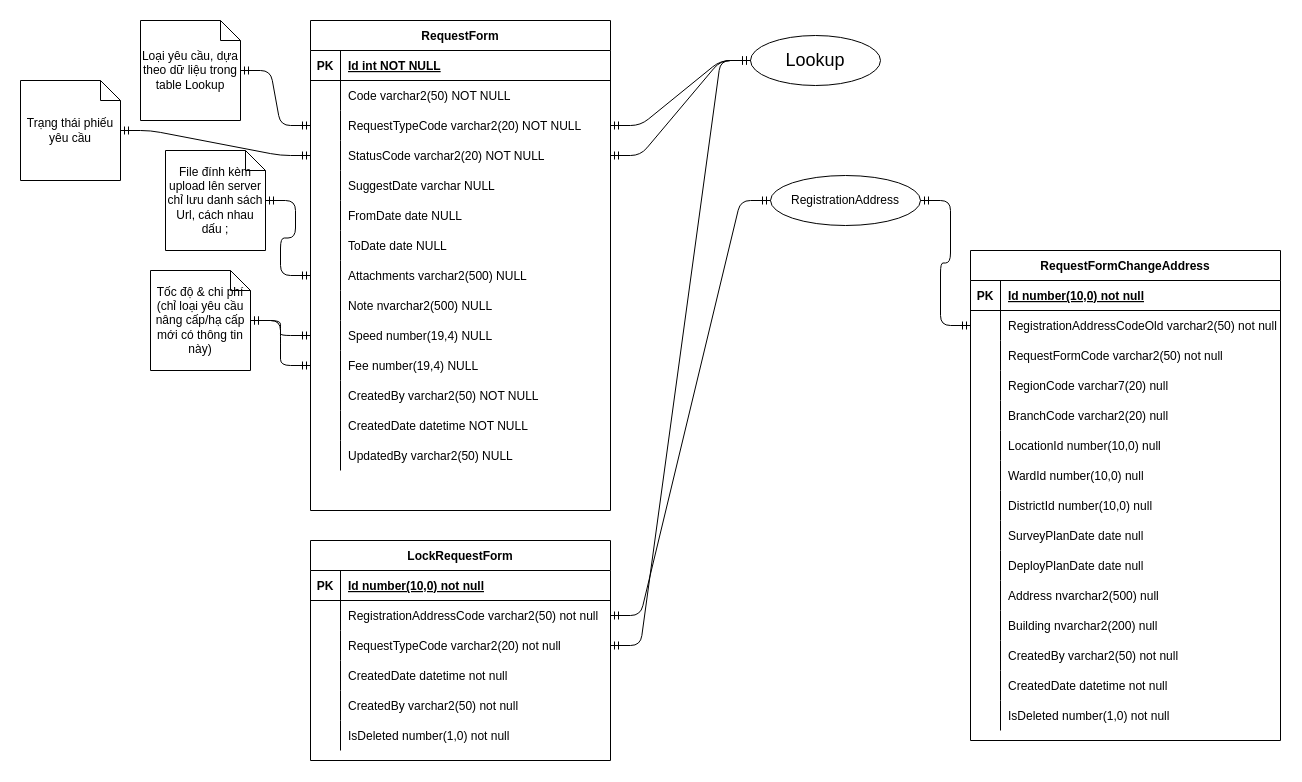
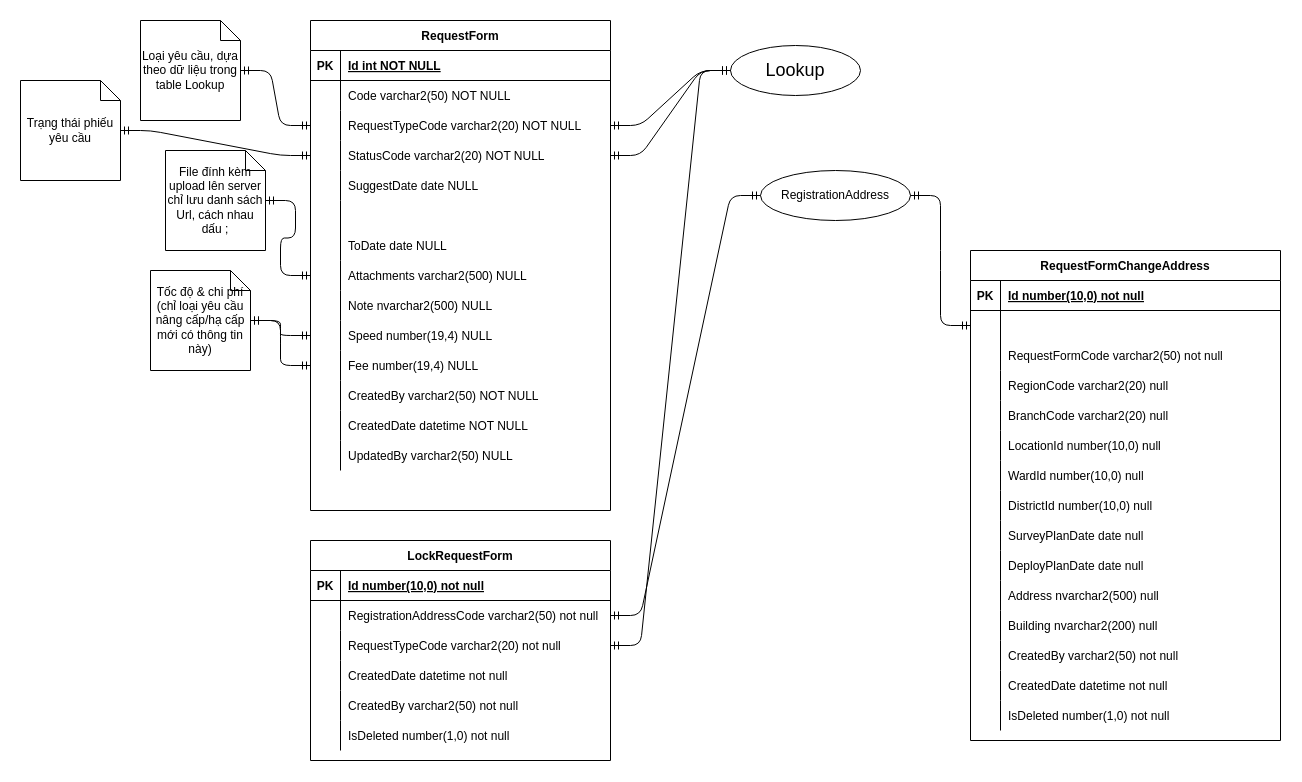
node "Lookup": moved (816, 61) -> (796, 71)
node "SuggestDate varchar NULL": label "SuggestDate varchar NULL" -> "SuggestDate date NULL"
node "RegistrationAddress": moved (846, 201) -> (836, 196)
node "FromDate date NULL": removed
node "RegistrationAddressCodeOld varchar2(50) not null": removed
node "RegionCode varchar7(20) null": label "RegionCode varchar7(20) null" -> "RegionCode varchar2(20) null"
